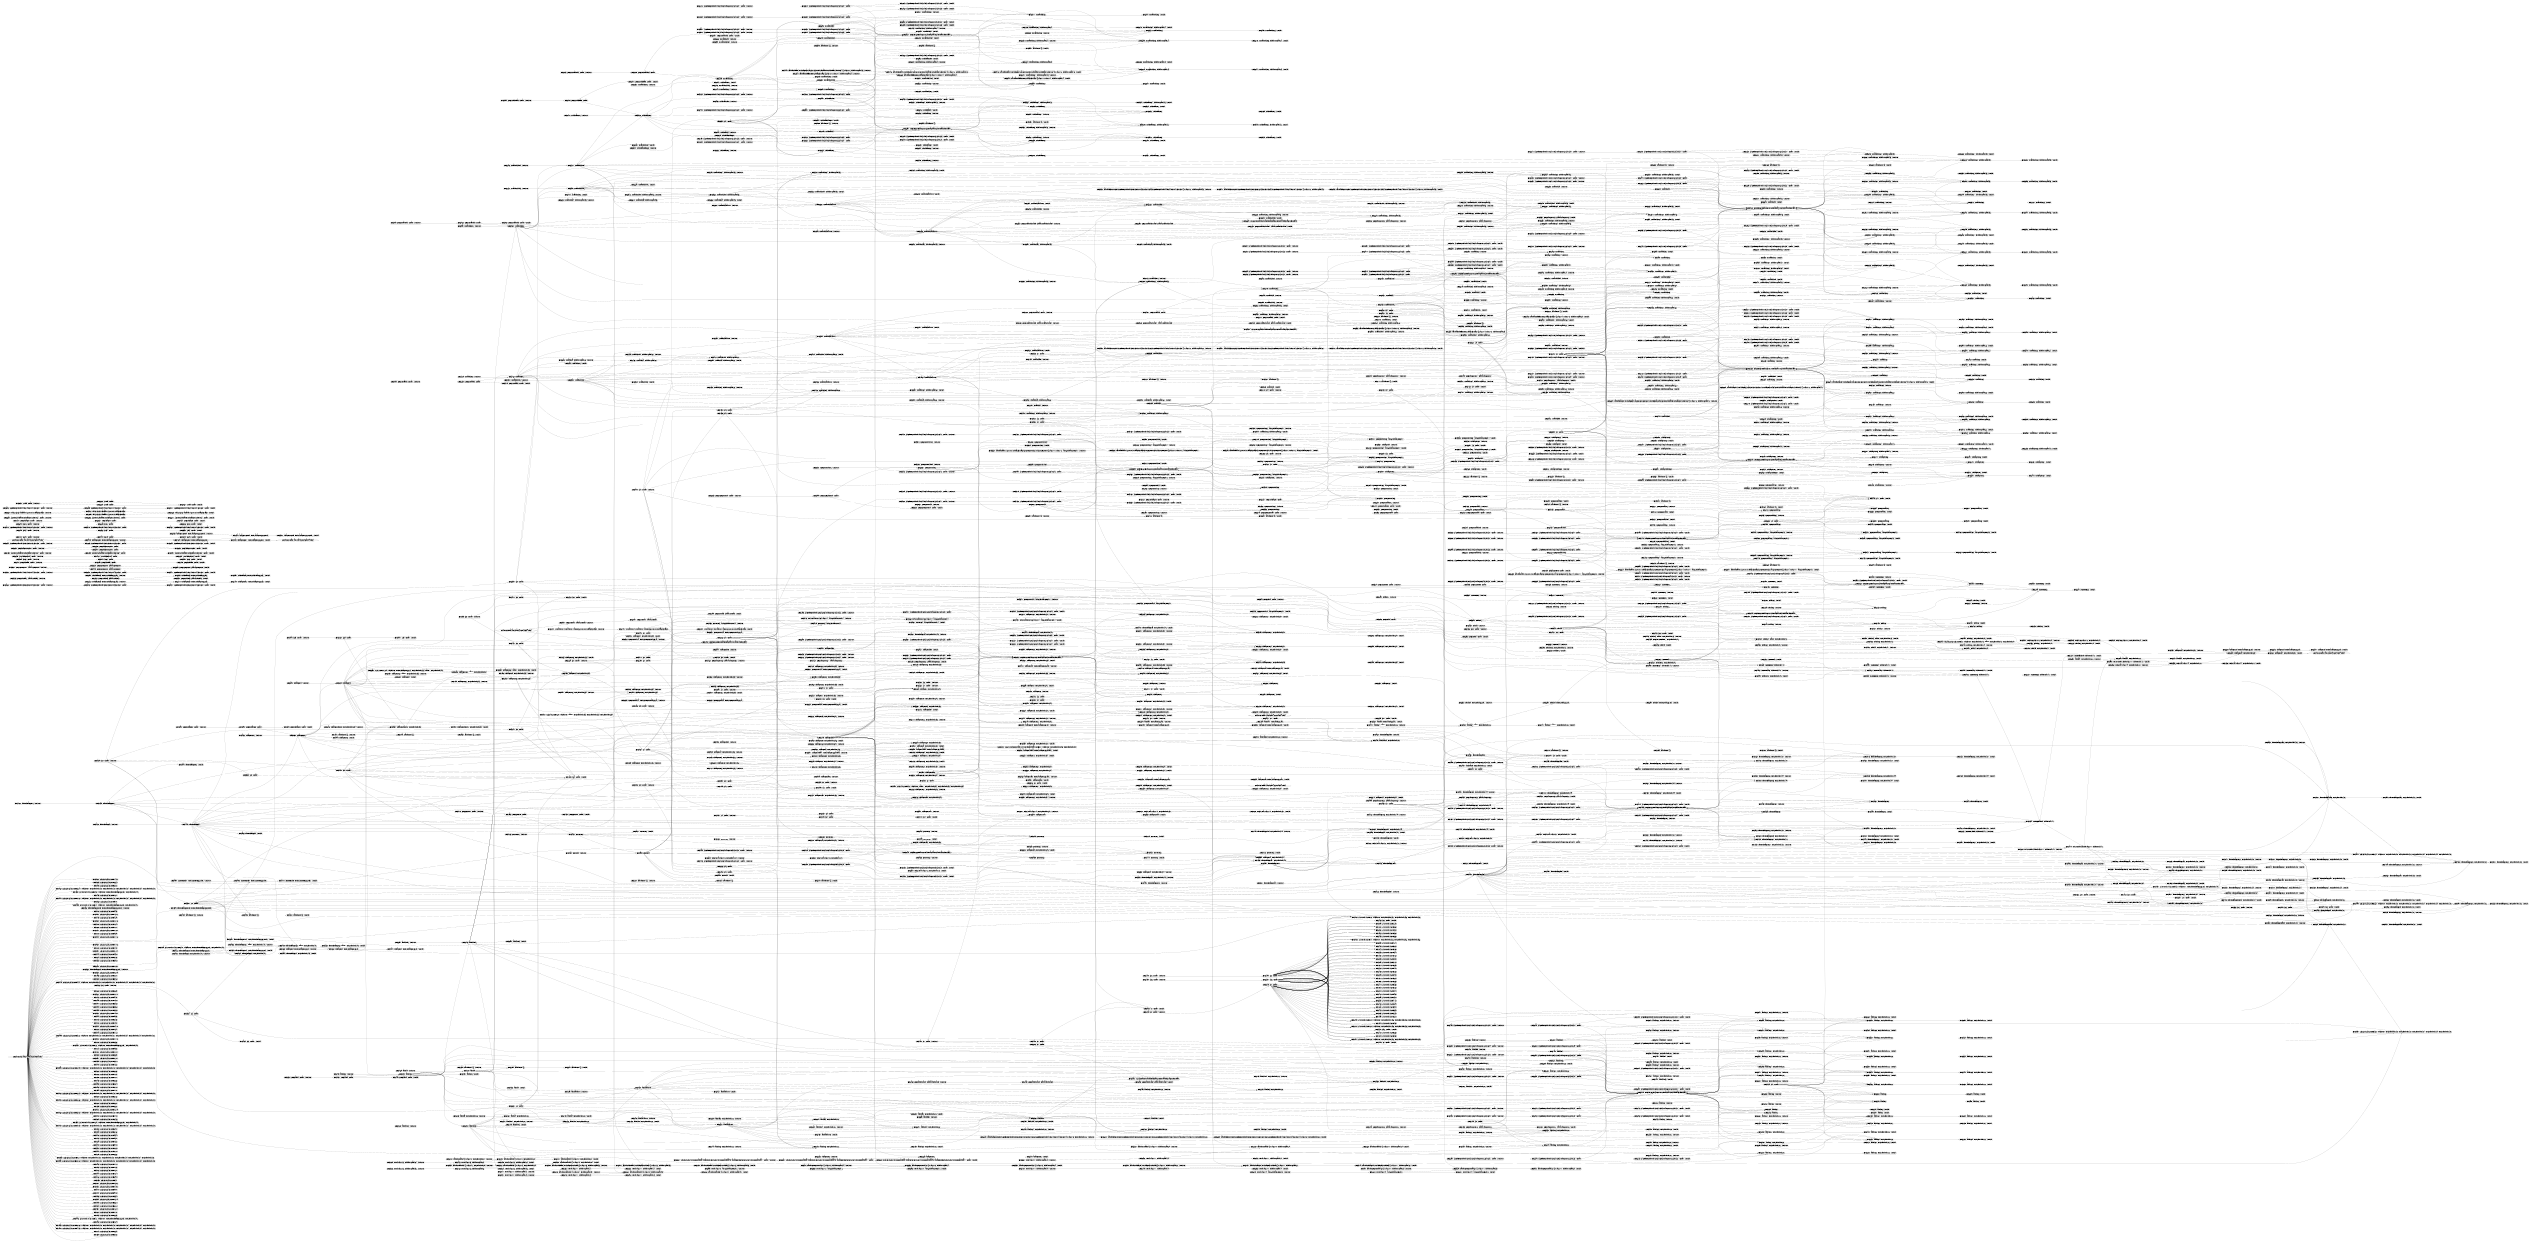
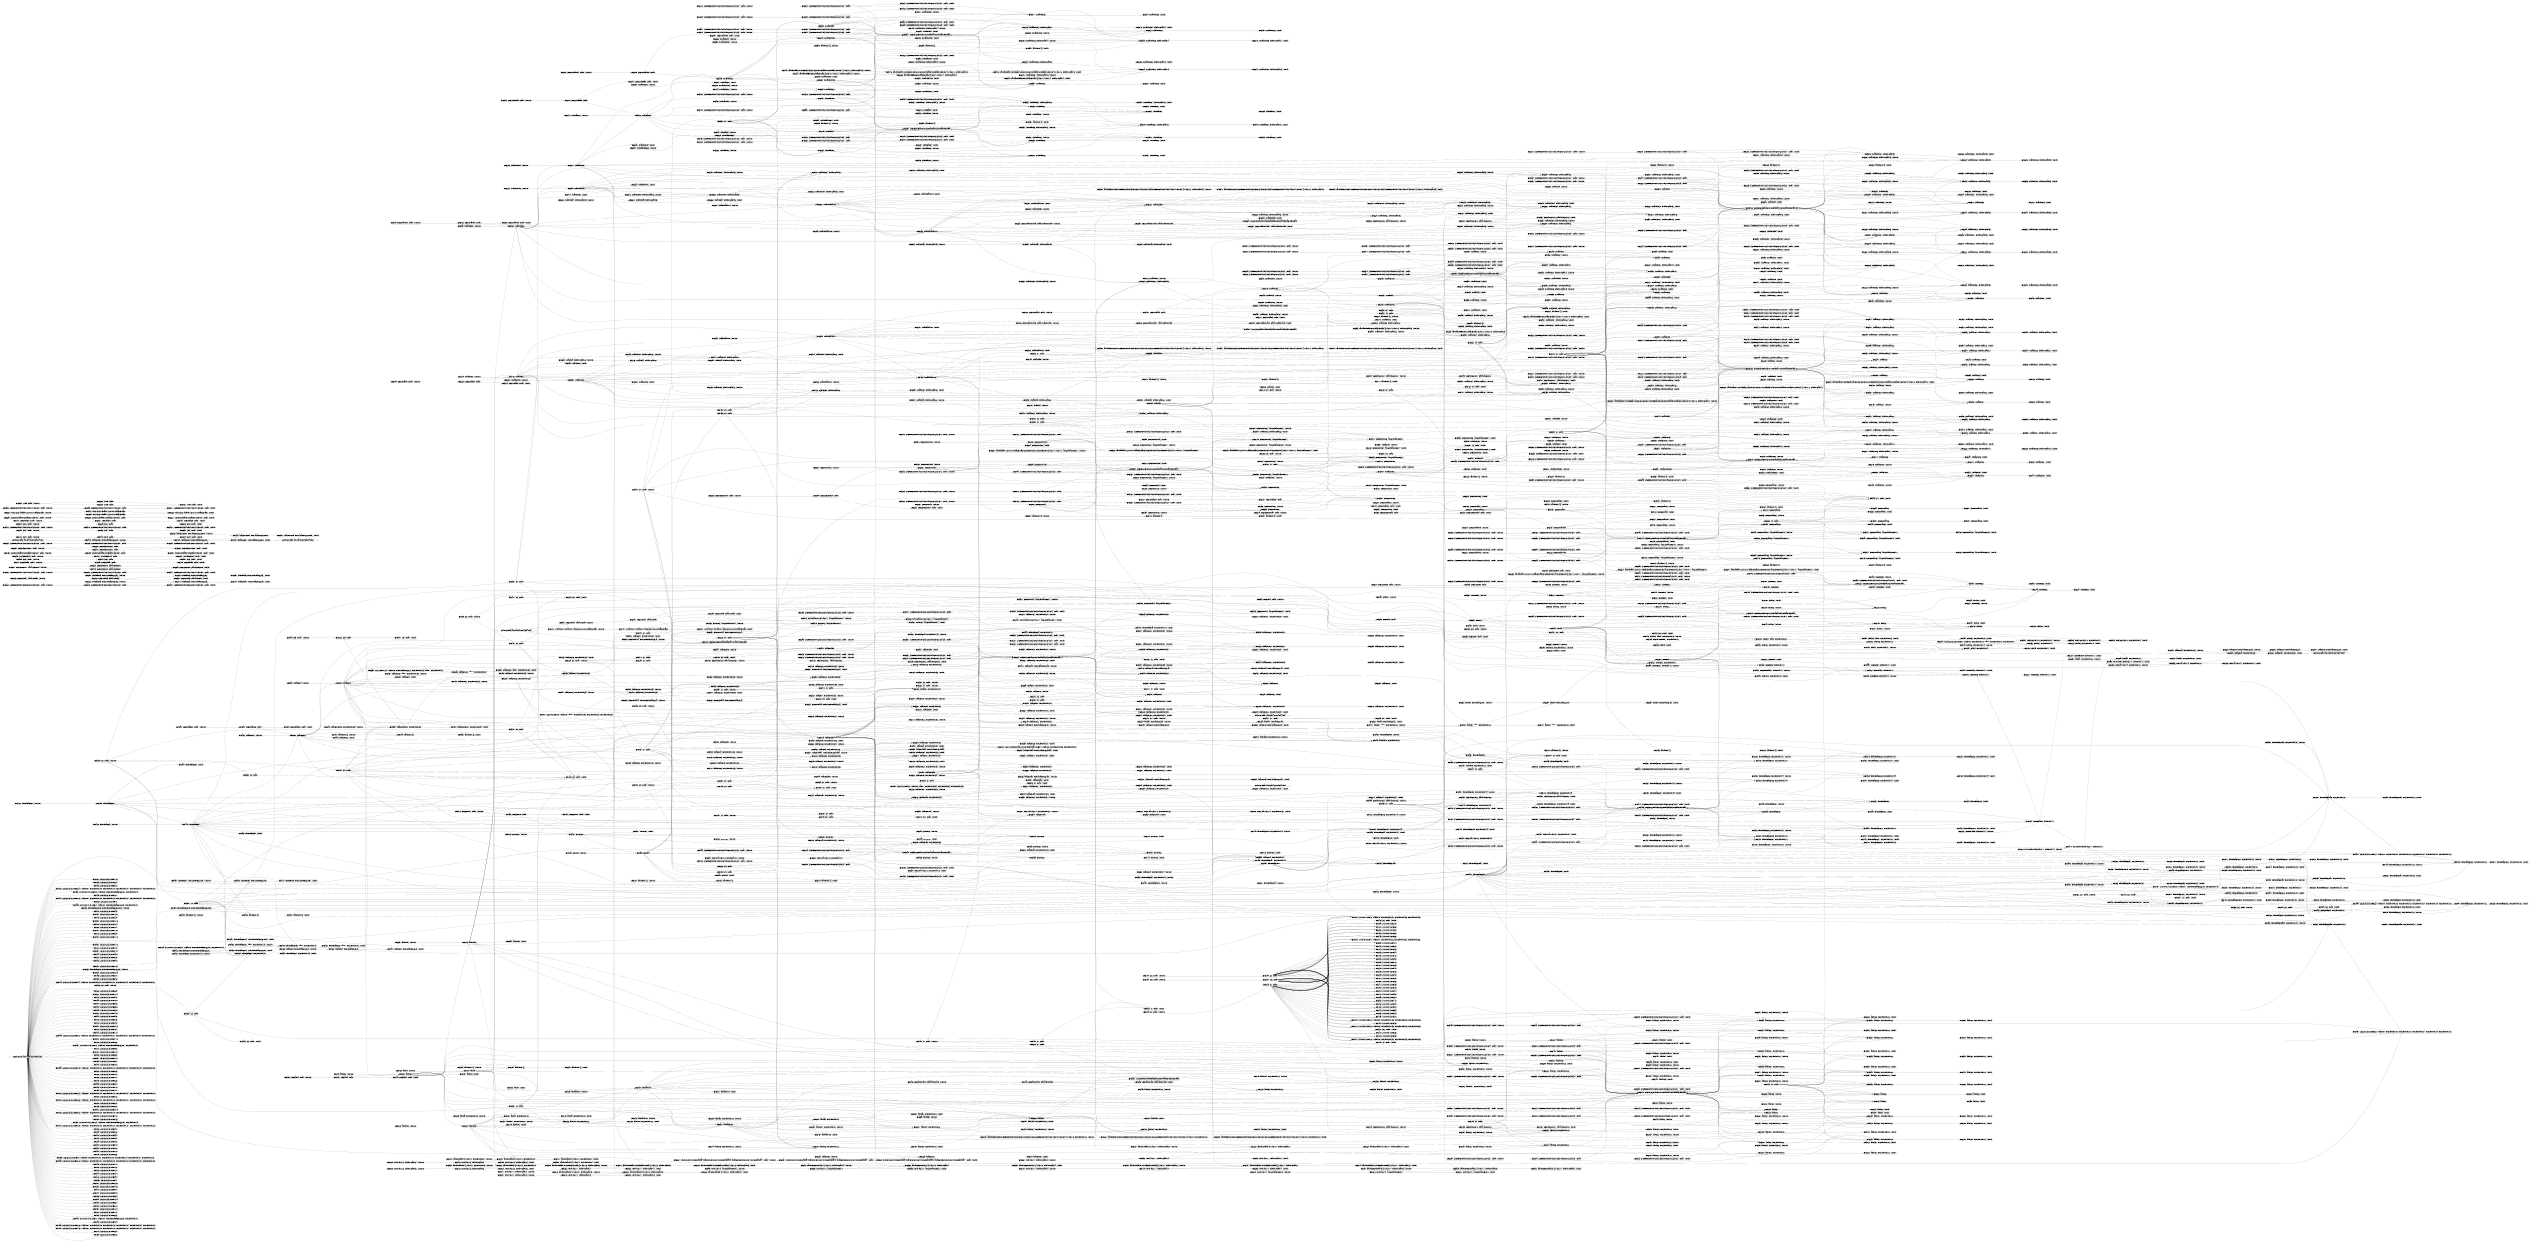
node "CE0x586a670": text "GLOBAL:rcu_read_unlock.__warned" -> "GLOBAL:rcu_read_tobool.__warned"
node "CE0x57ab960": text "SOCK_INODE:add.ptr" -> "COLLAPSED_INODE:add.ptr"
